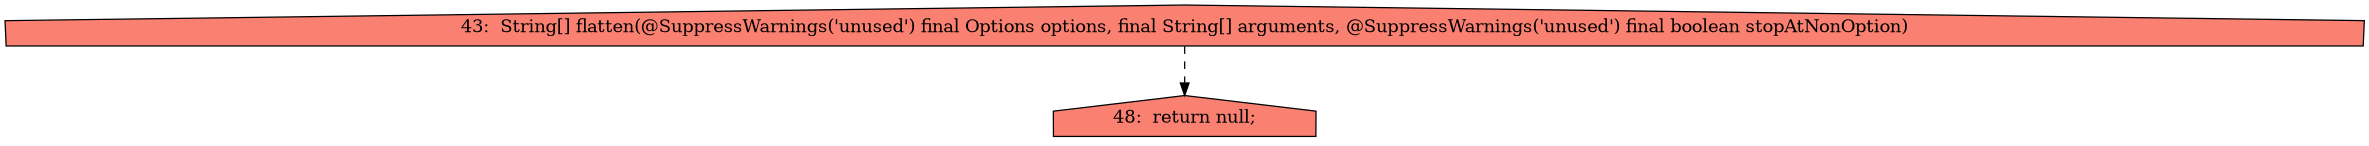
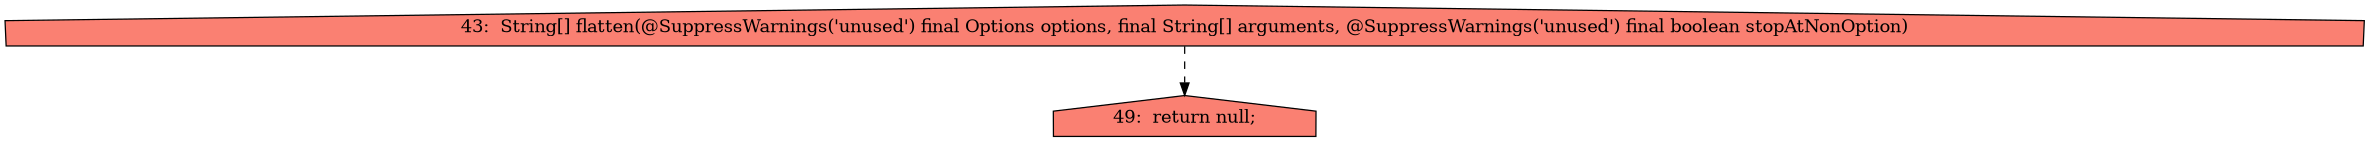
node "48:  return null;": label "48:  return null;" -> "49:  return null;"
